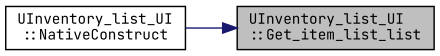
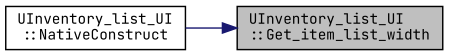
node "UInventory_list_UI ::Get_item_list_list": label "UInventory_list_UI ::Get_item_list_list" -> "UInventory_list_UI ::Get_item_list_width"
